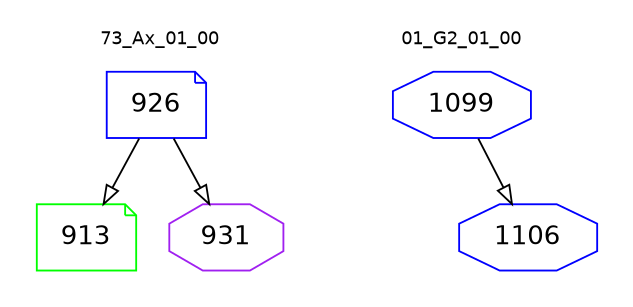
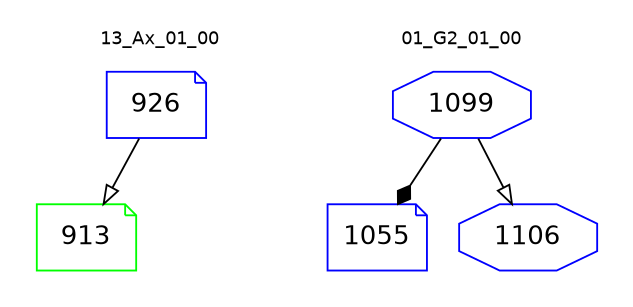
cluster "73_Ax_01_00": label "73_Ax_01_00" -> "13_Ax_01_00"
node "931": removed
node "1055": added
